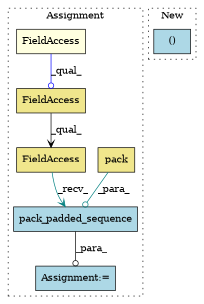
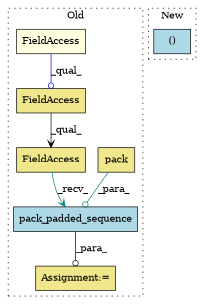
cluster "Assignment": label "Assignment" -> "Old"
node "Assignment:=": fillcolor lightblue -> khaki
